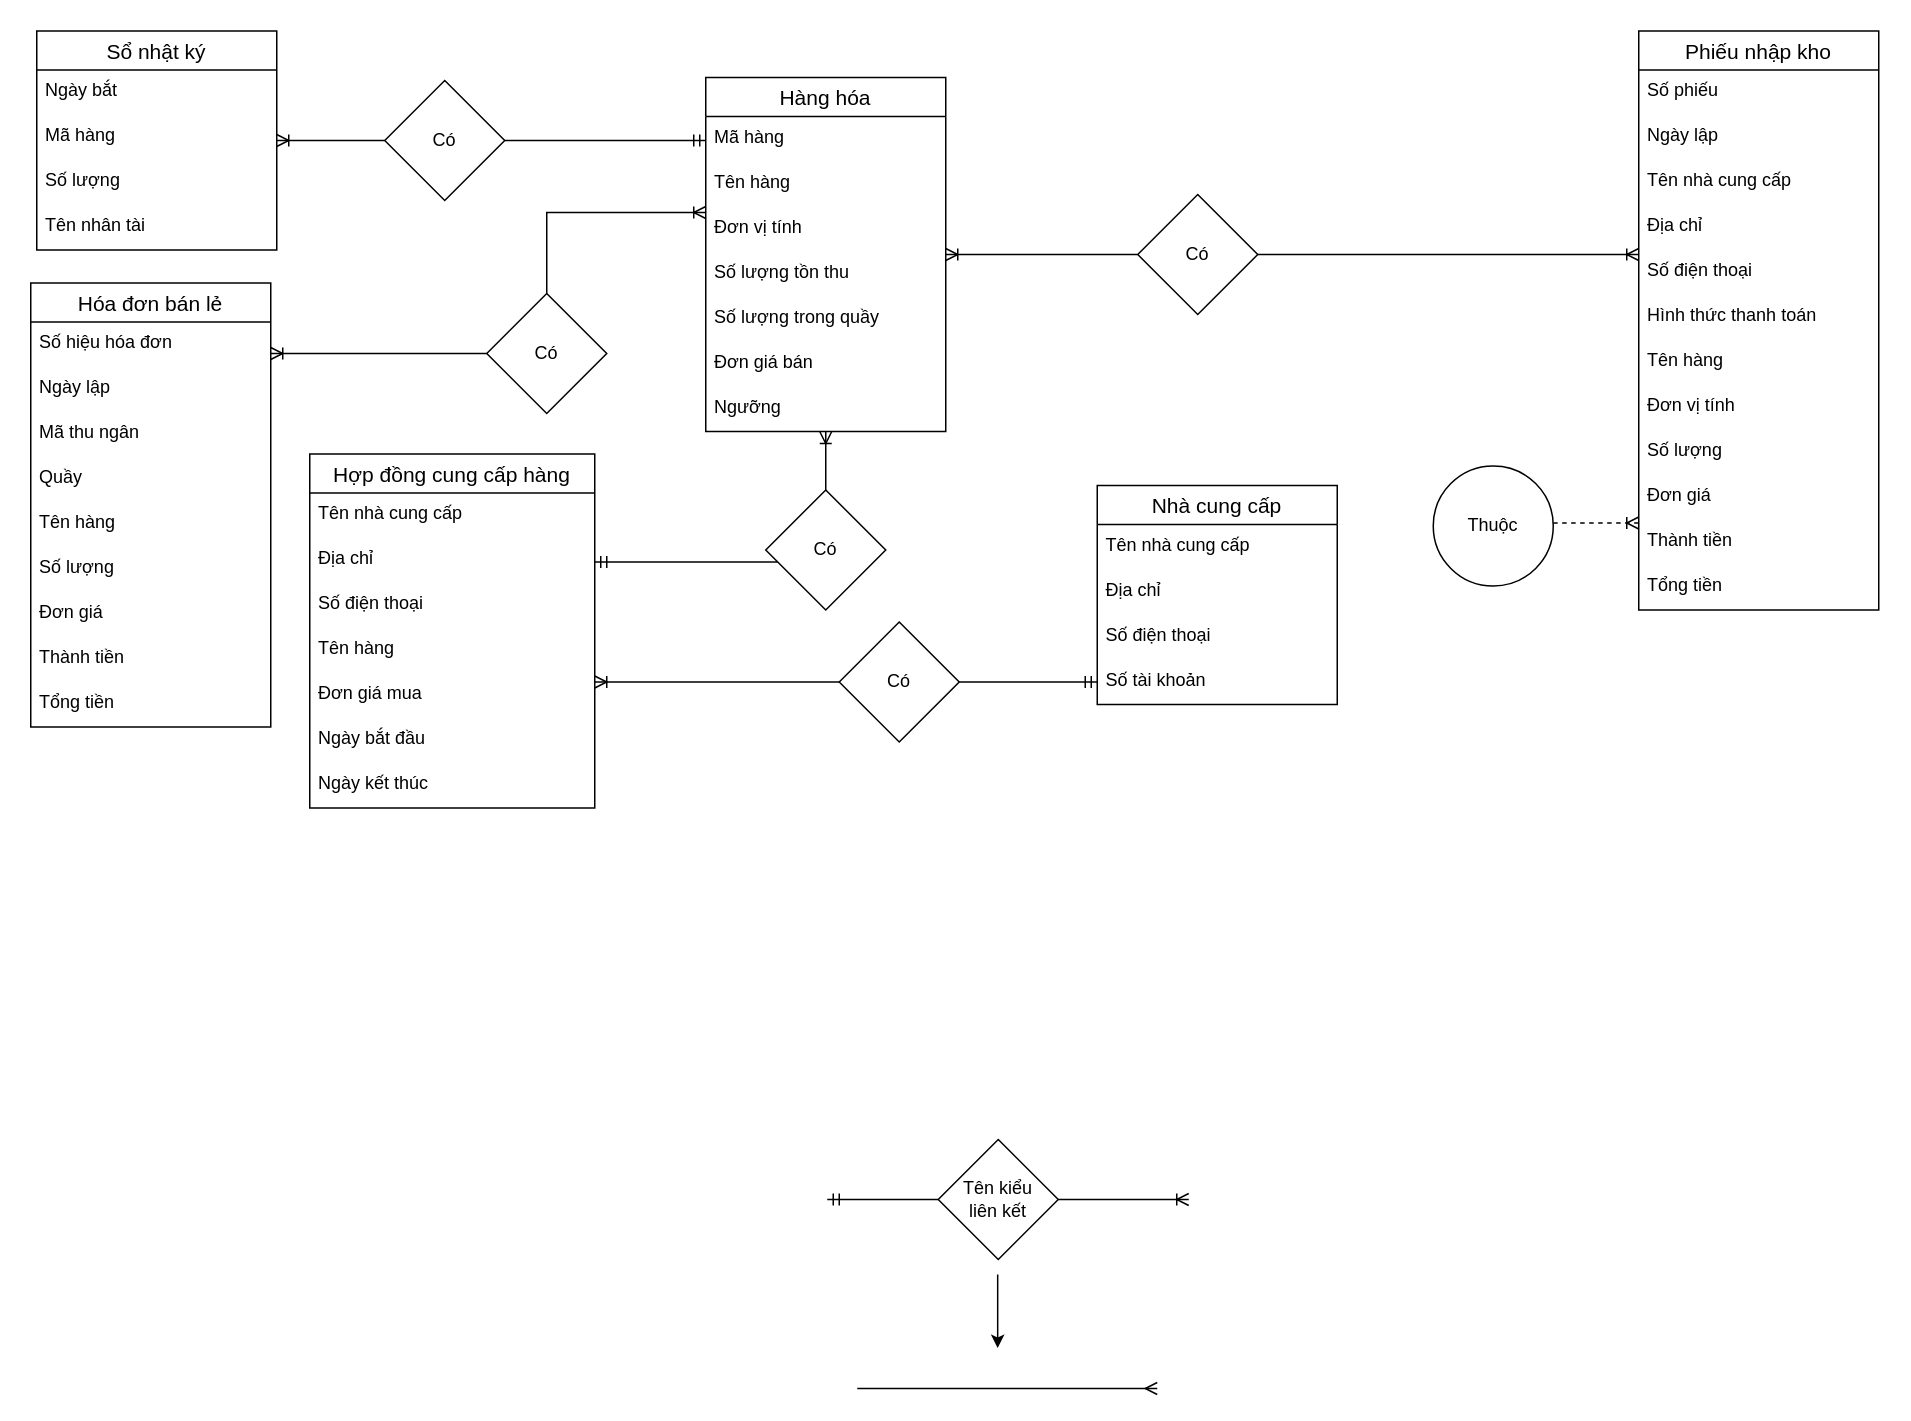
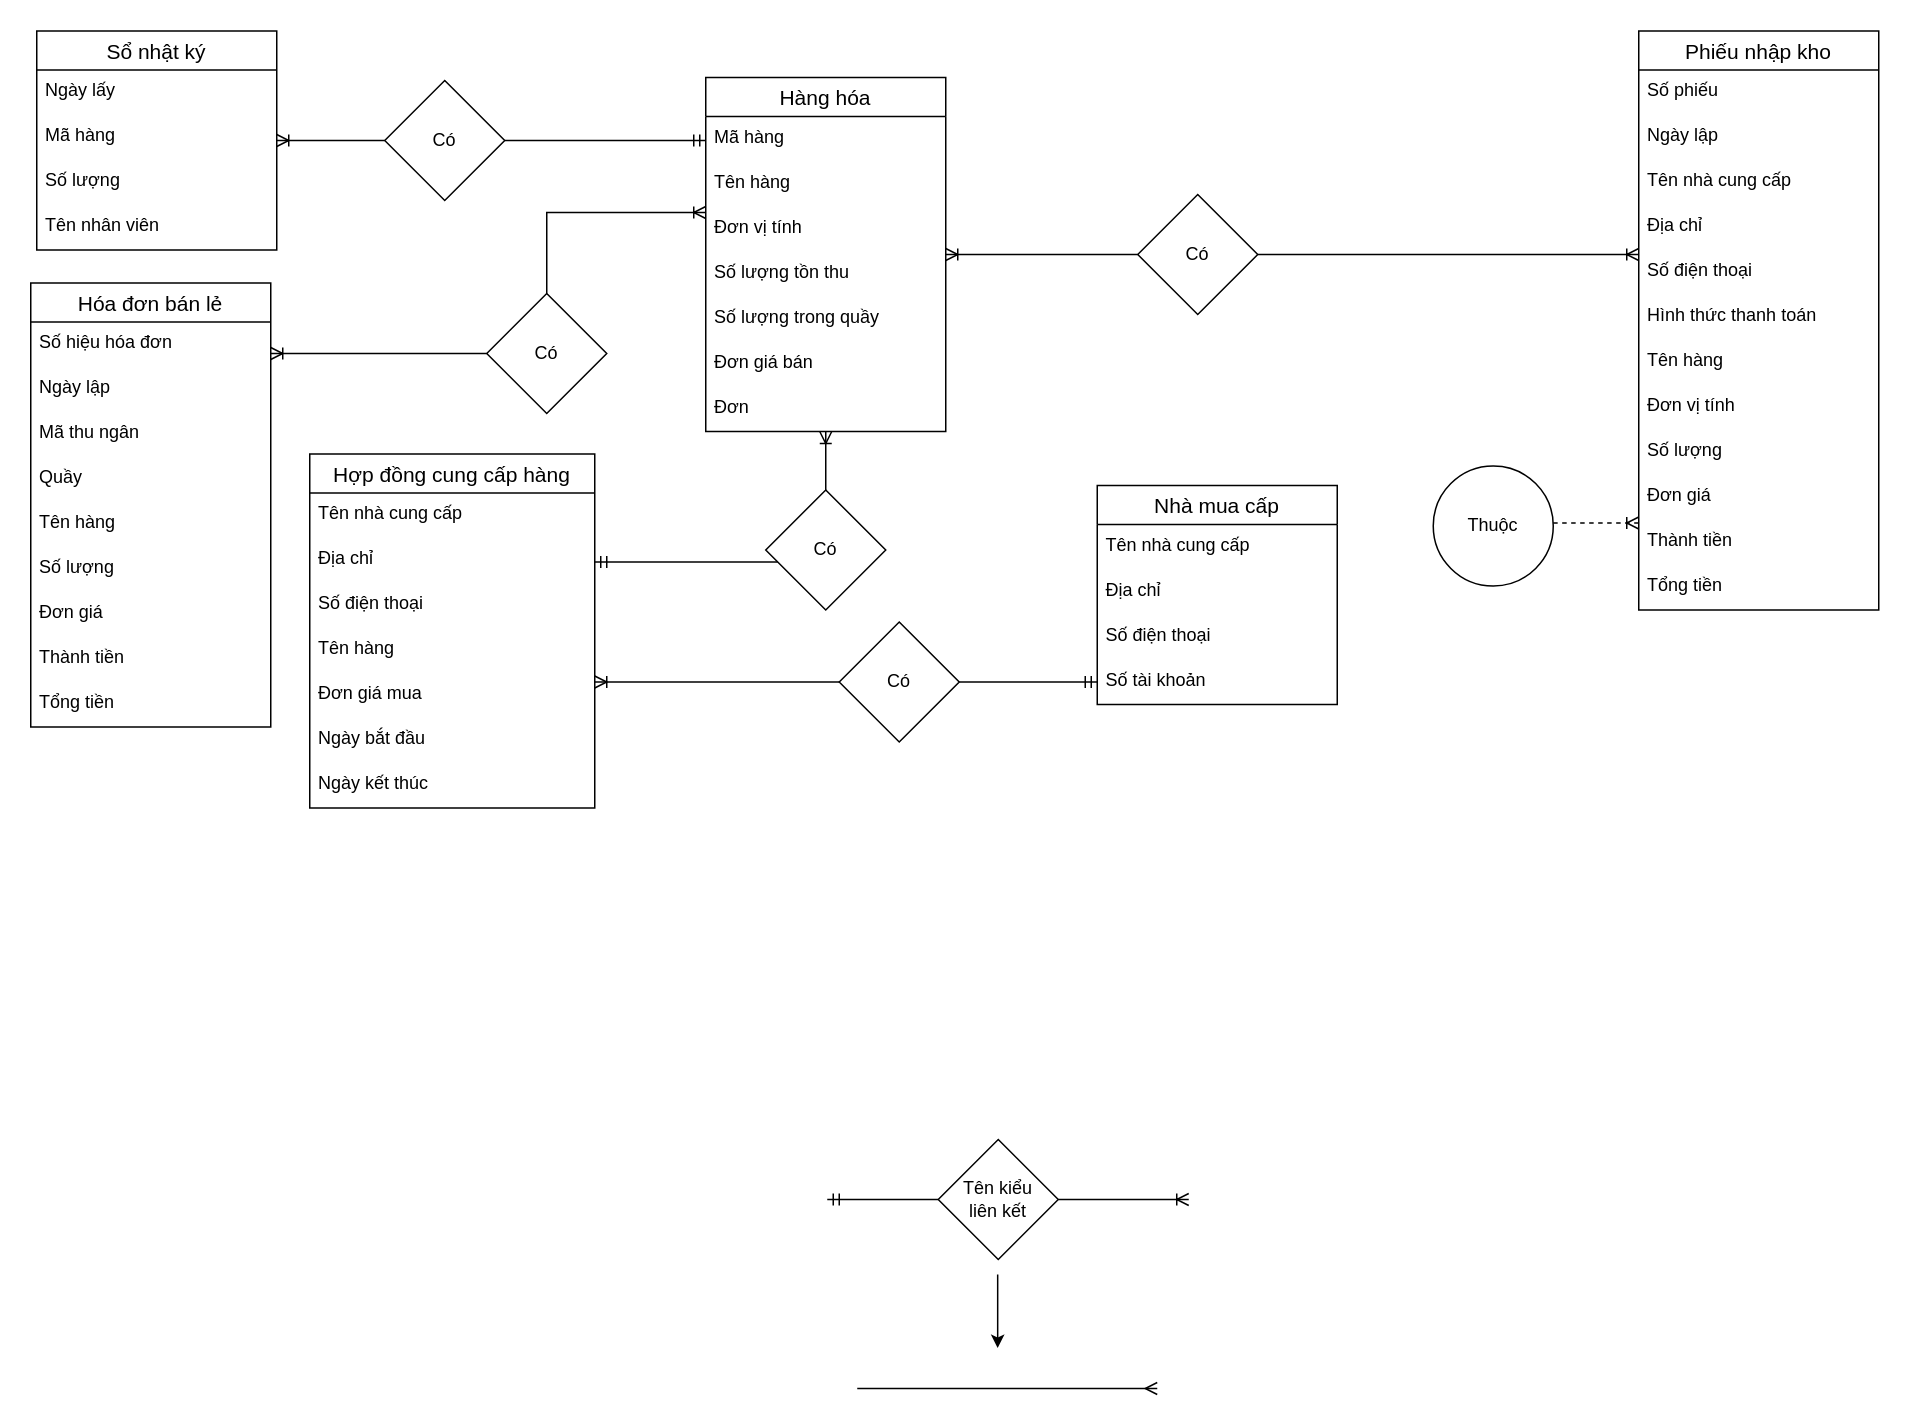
node "Ngày bắt": label "Ngày bắt" -> "Ngày lấy"
node "Tên nhân tài": label "Tên nhân tài" -> "Tên nhân viên"
node "Ngưỡng": label "Ngưỡng" -> "Đơn"
node "Nhà cung cấp": label "Nhà cung cấp" -> "Nhà mua cấp"
